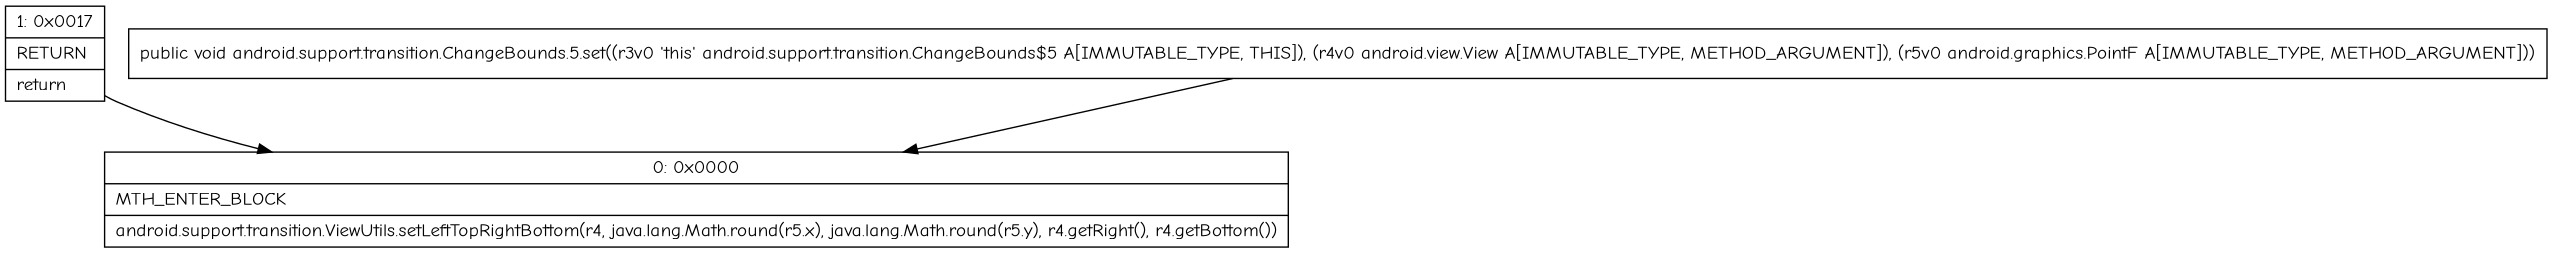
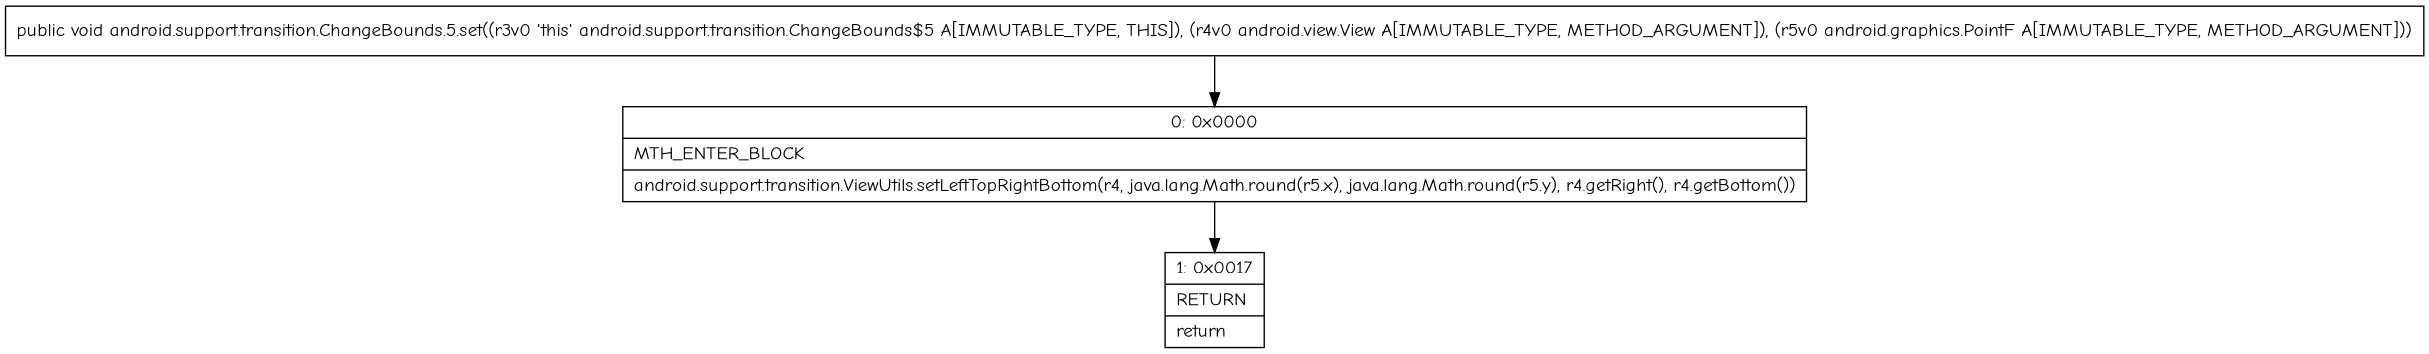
edge "1: 0x0017" -> "0: 0x0000": reversed
